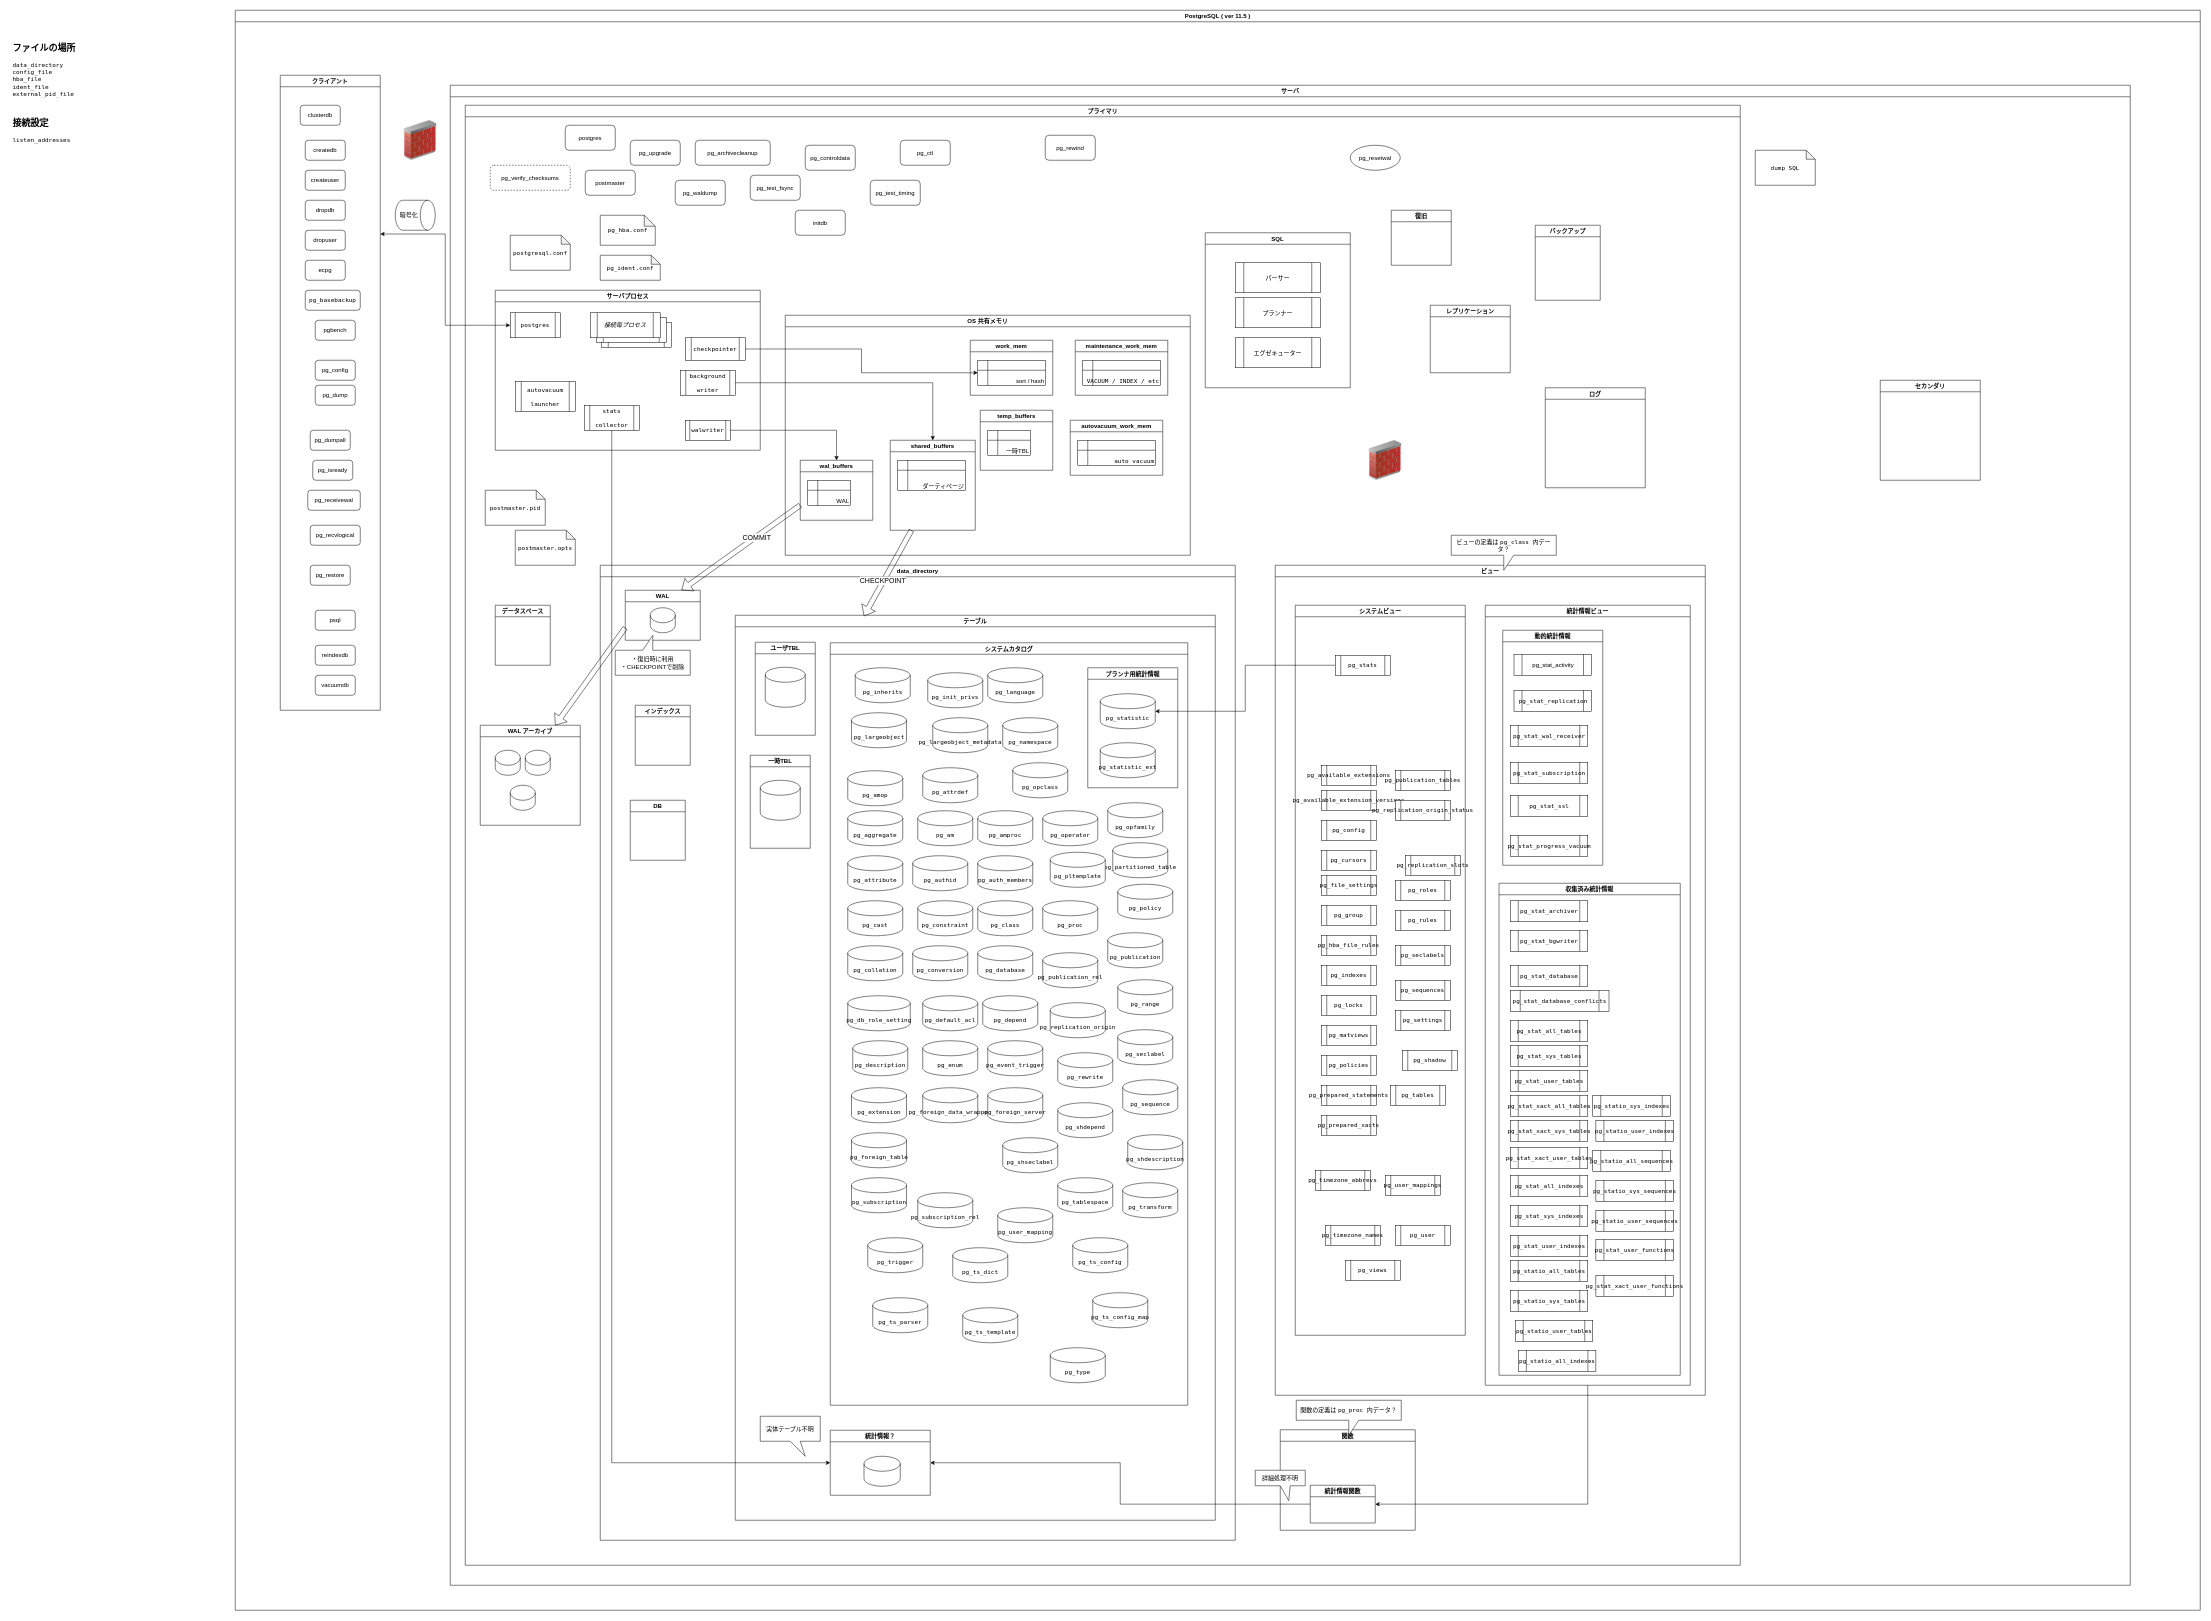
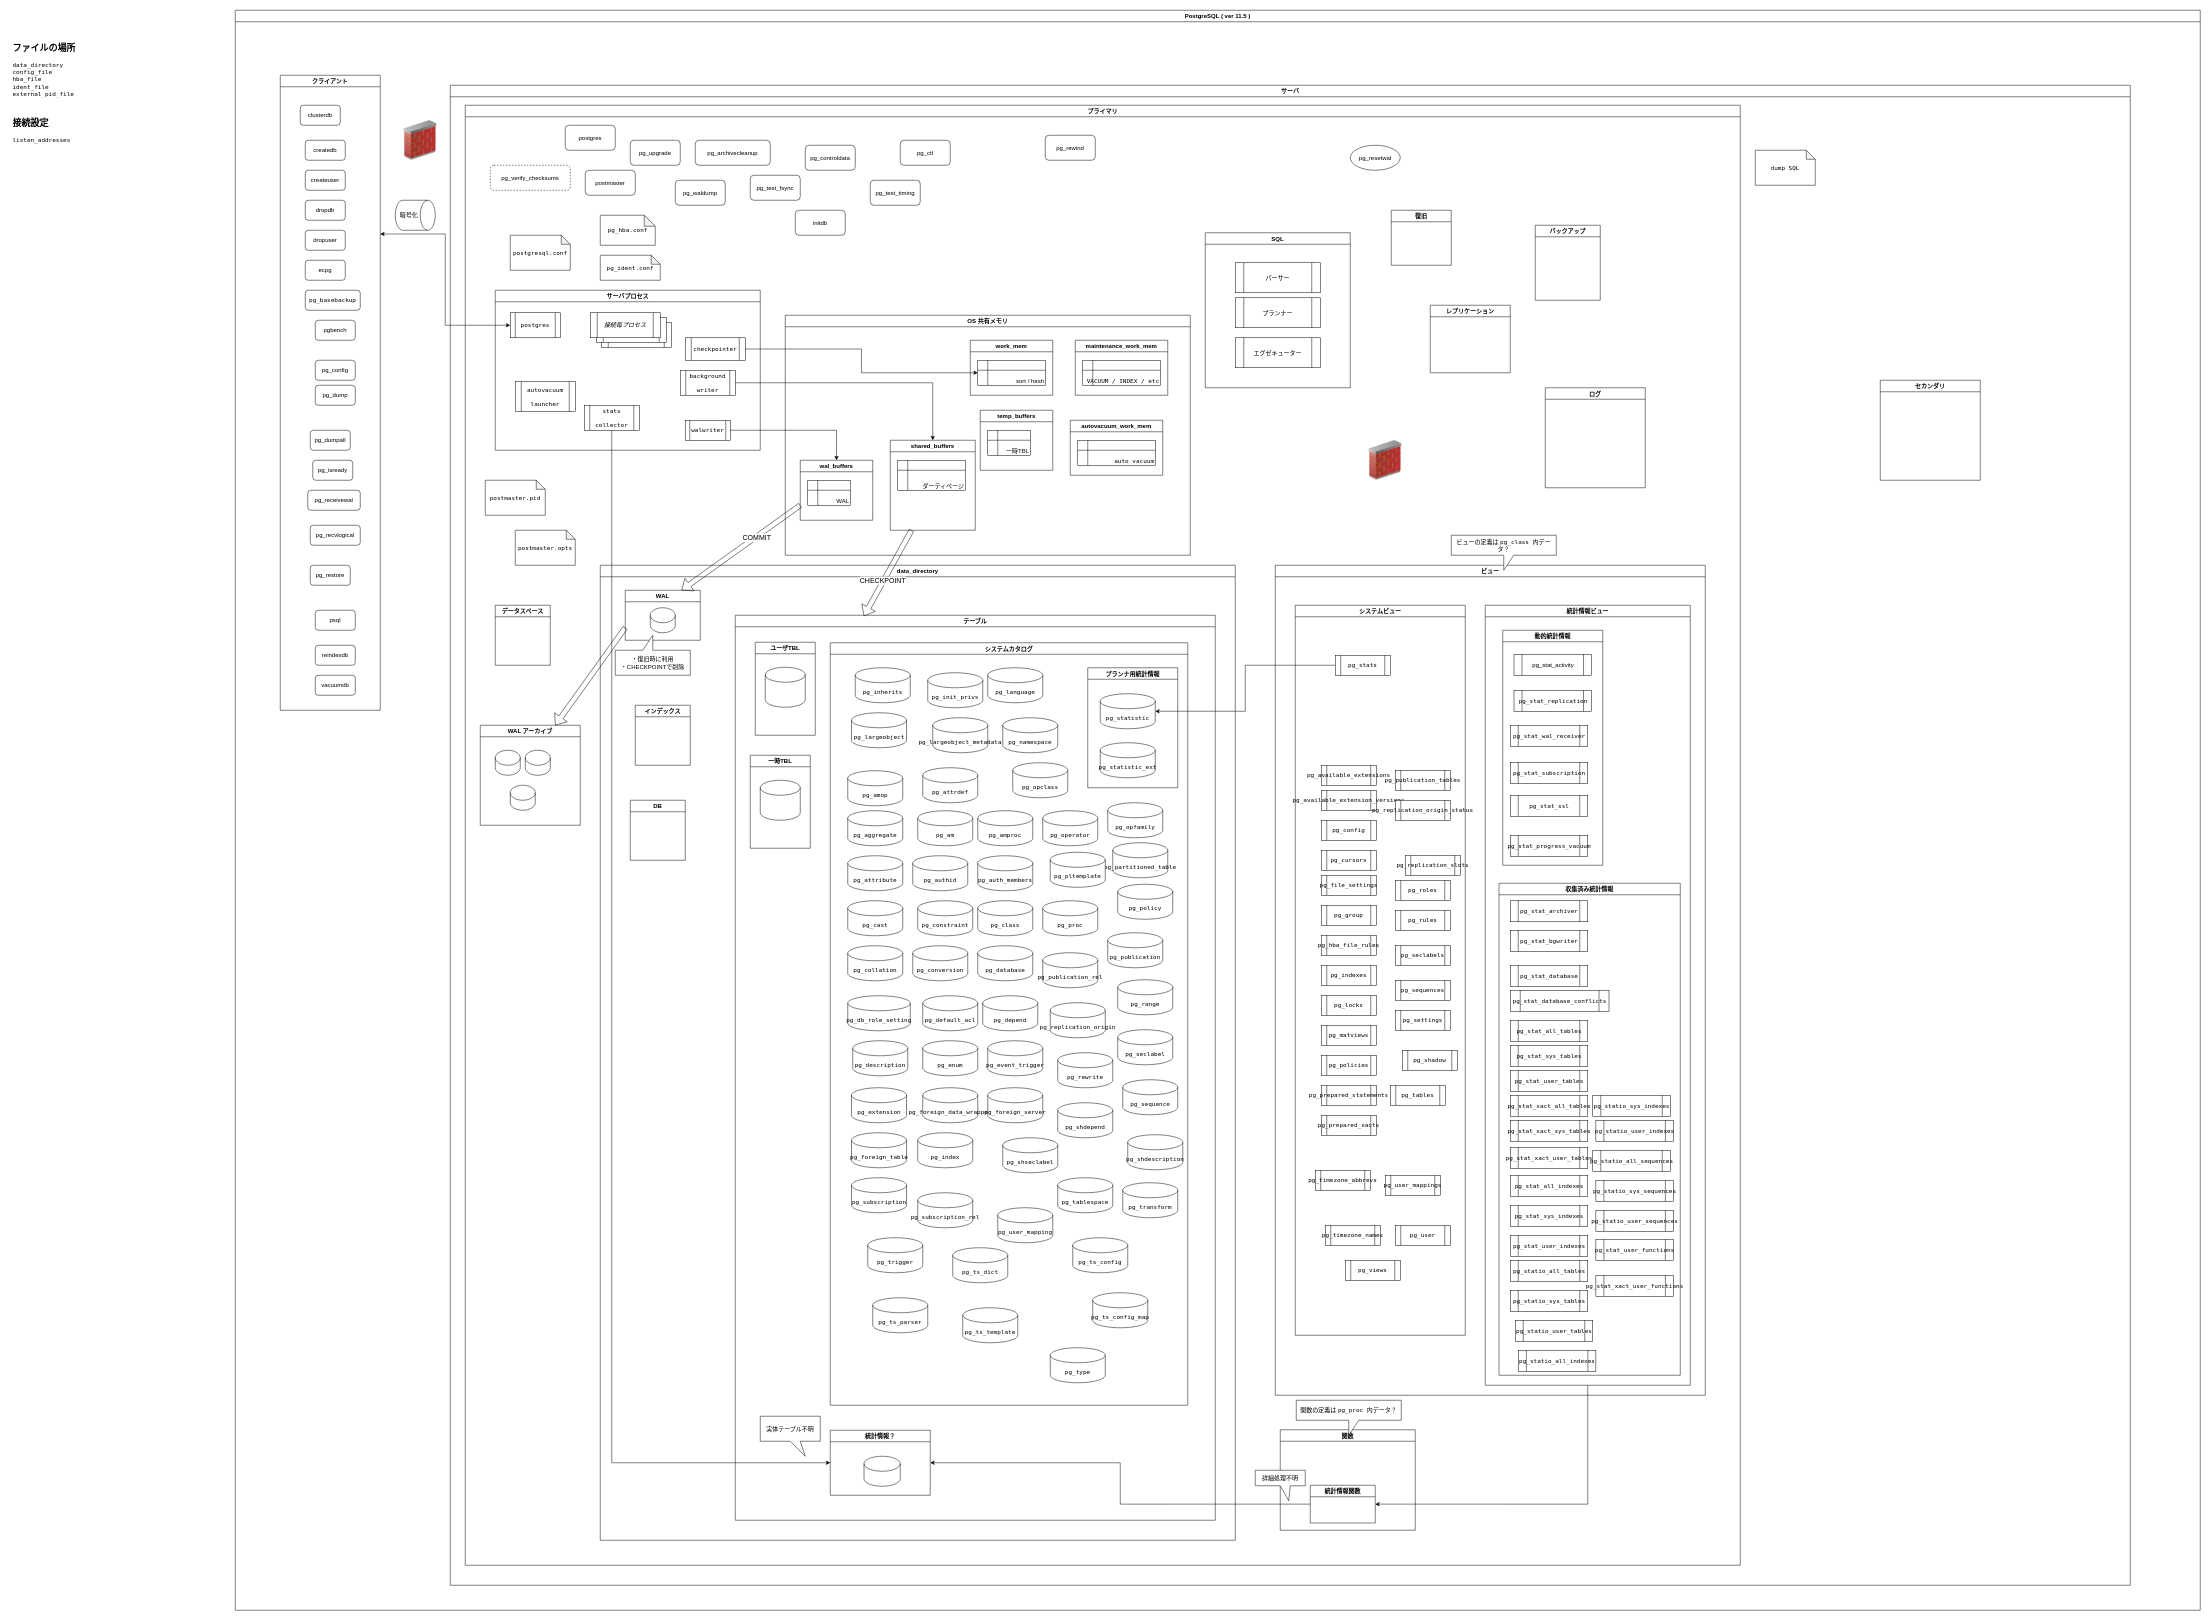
node "postmaster.pid": moved (515, 508) -> (515, 498)
node "pg_index": added
